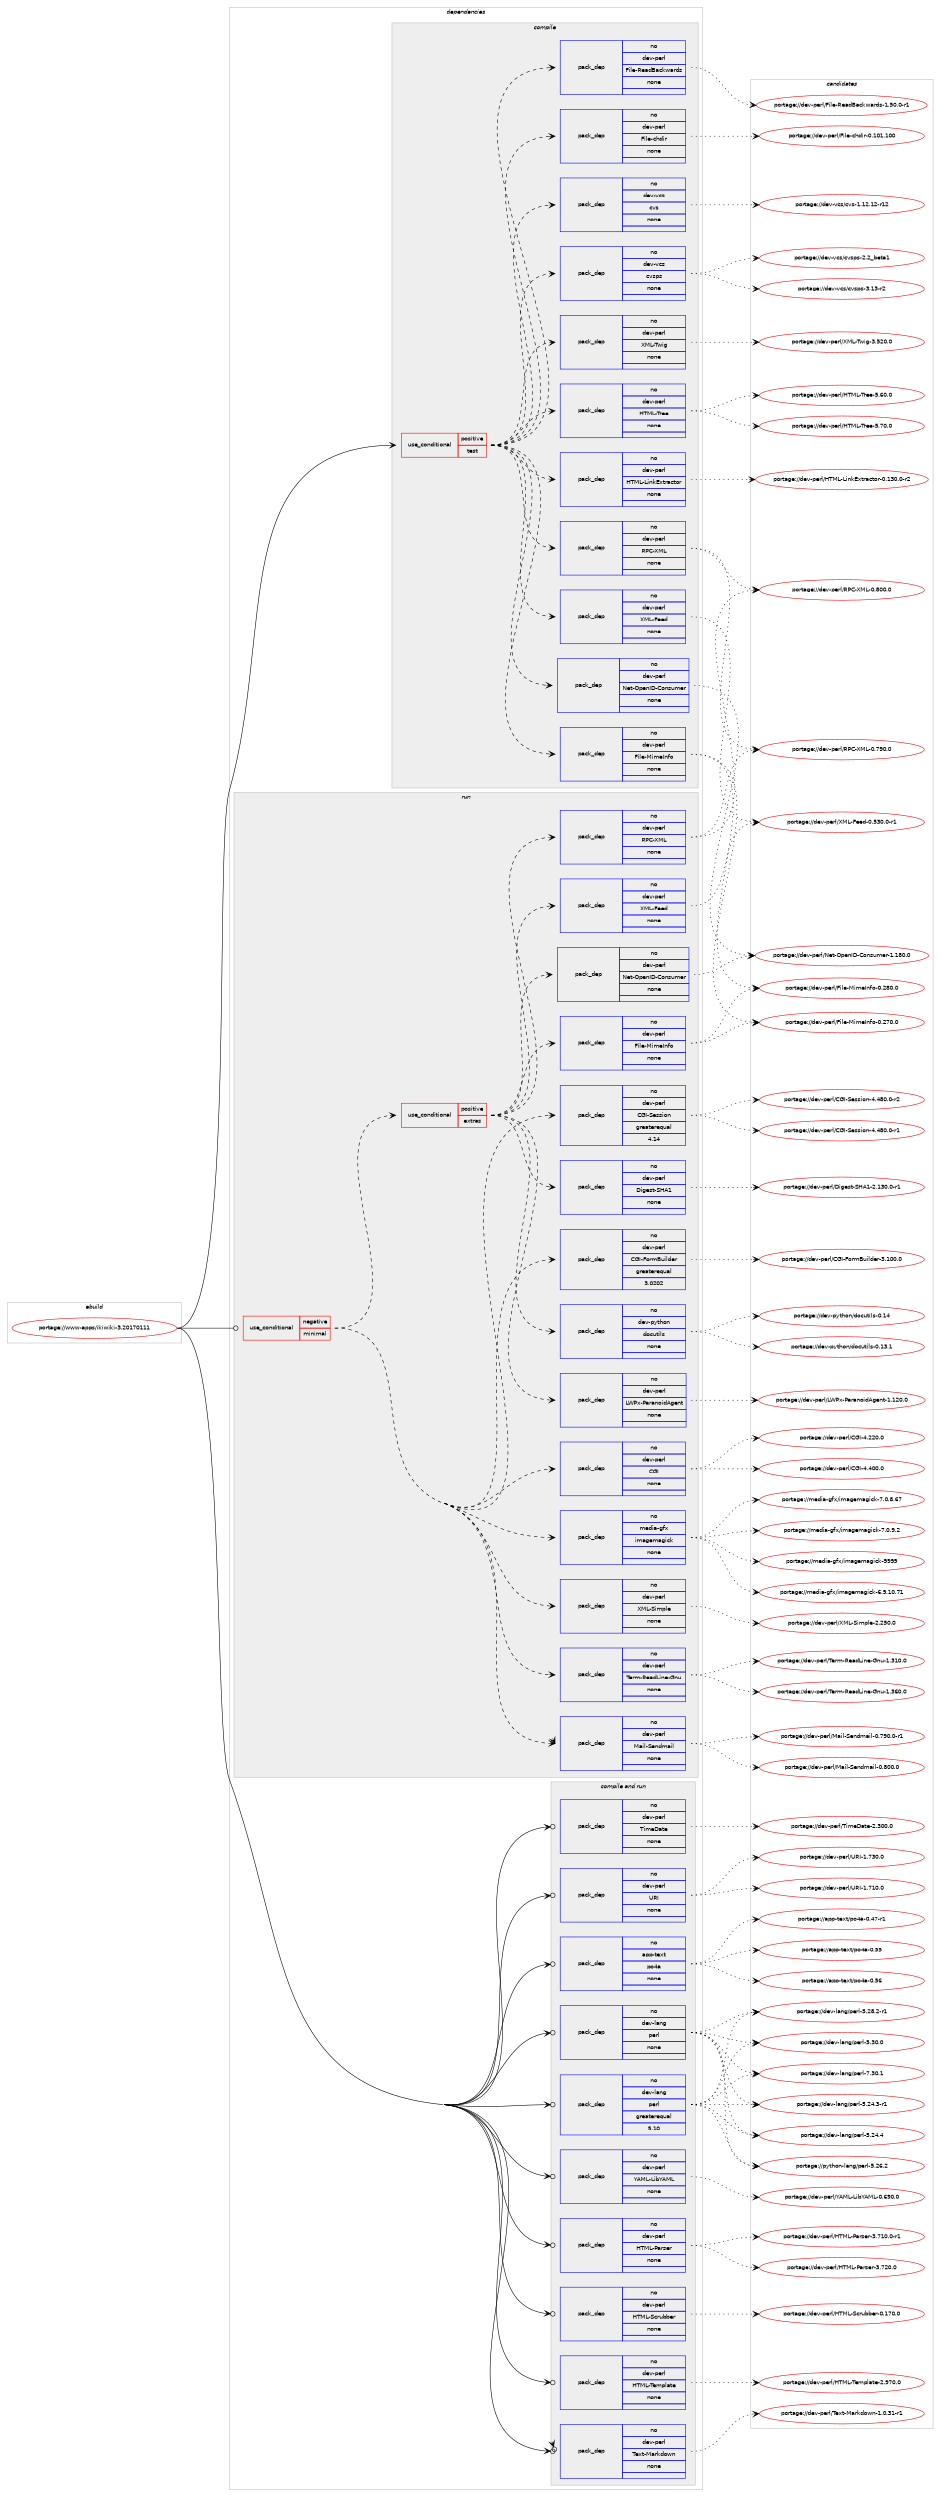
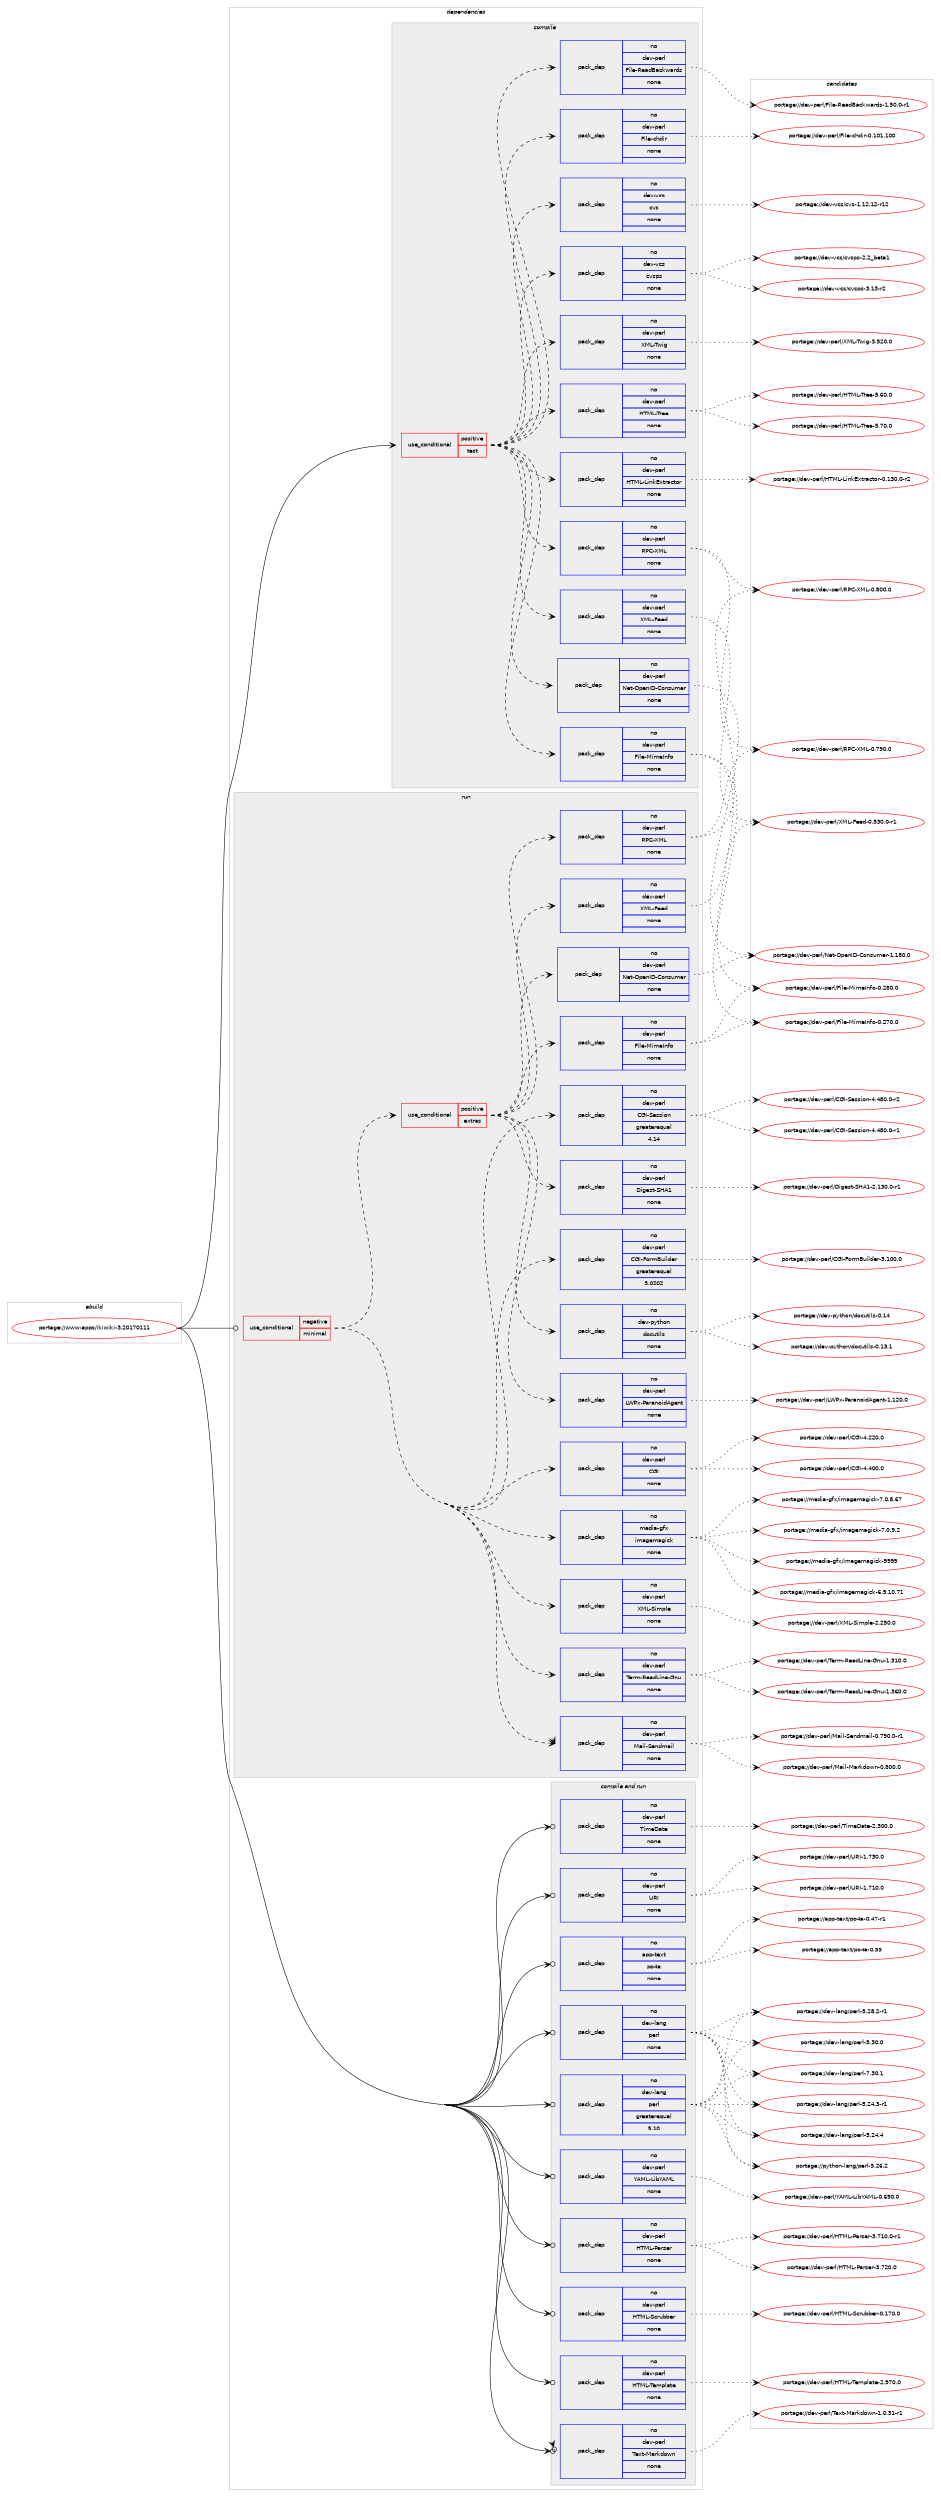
node "portage://dev-perl/Mail-Sendmail-0.800.0": label "portage://dev-perl/Mail-Sendmail-0.800.0" -> "portage://dev-perl/Mail-Markdown-0.800.0"
node "portage://app-text/po4a-0.56": removed
